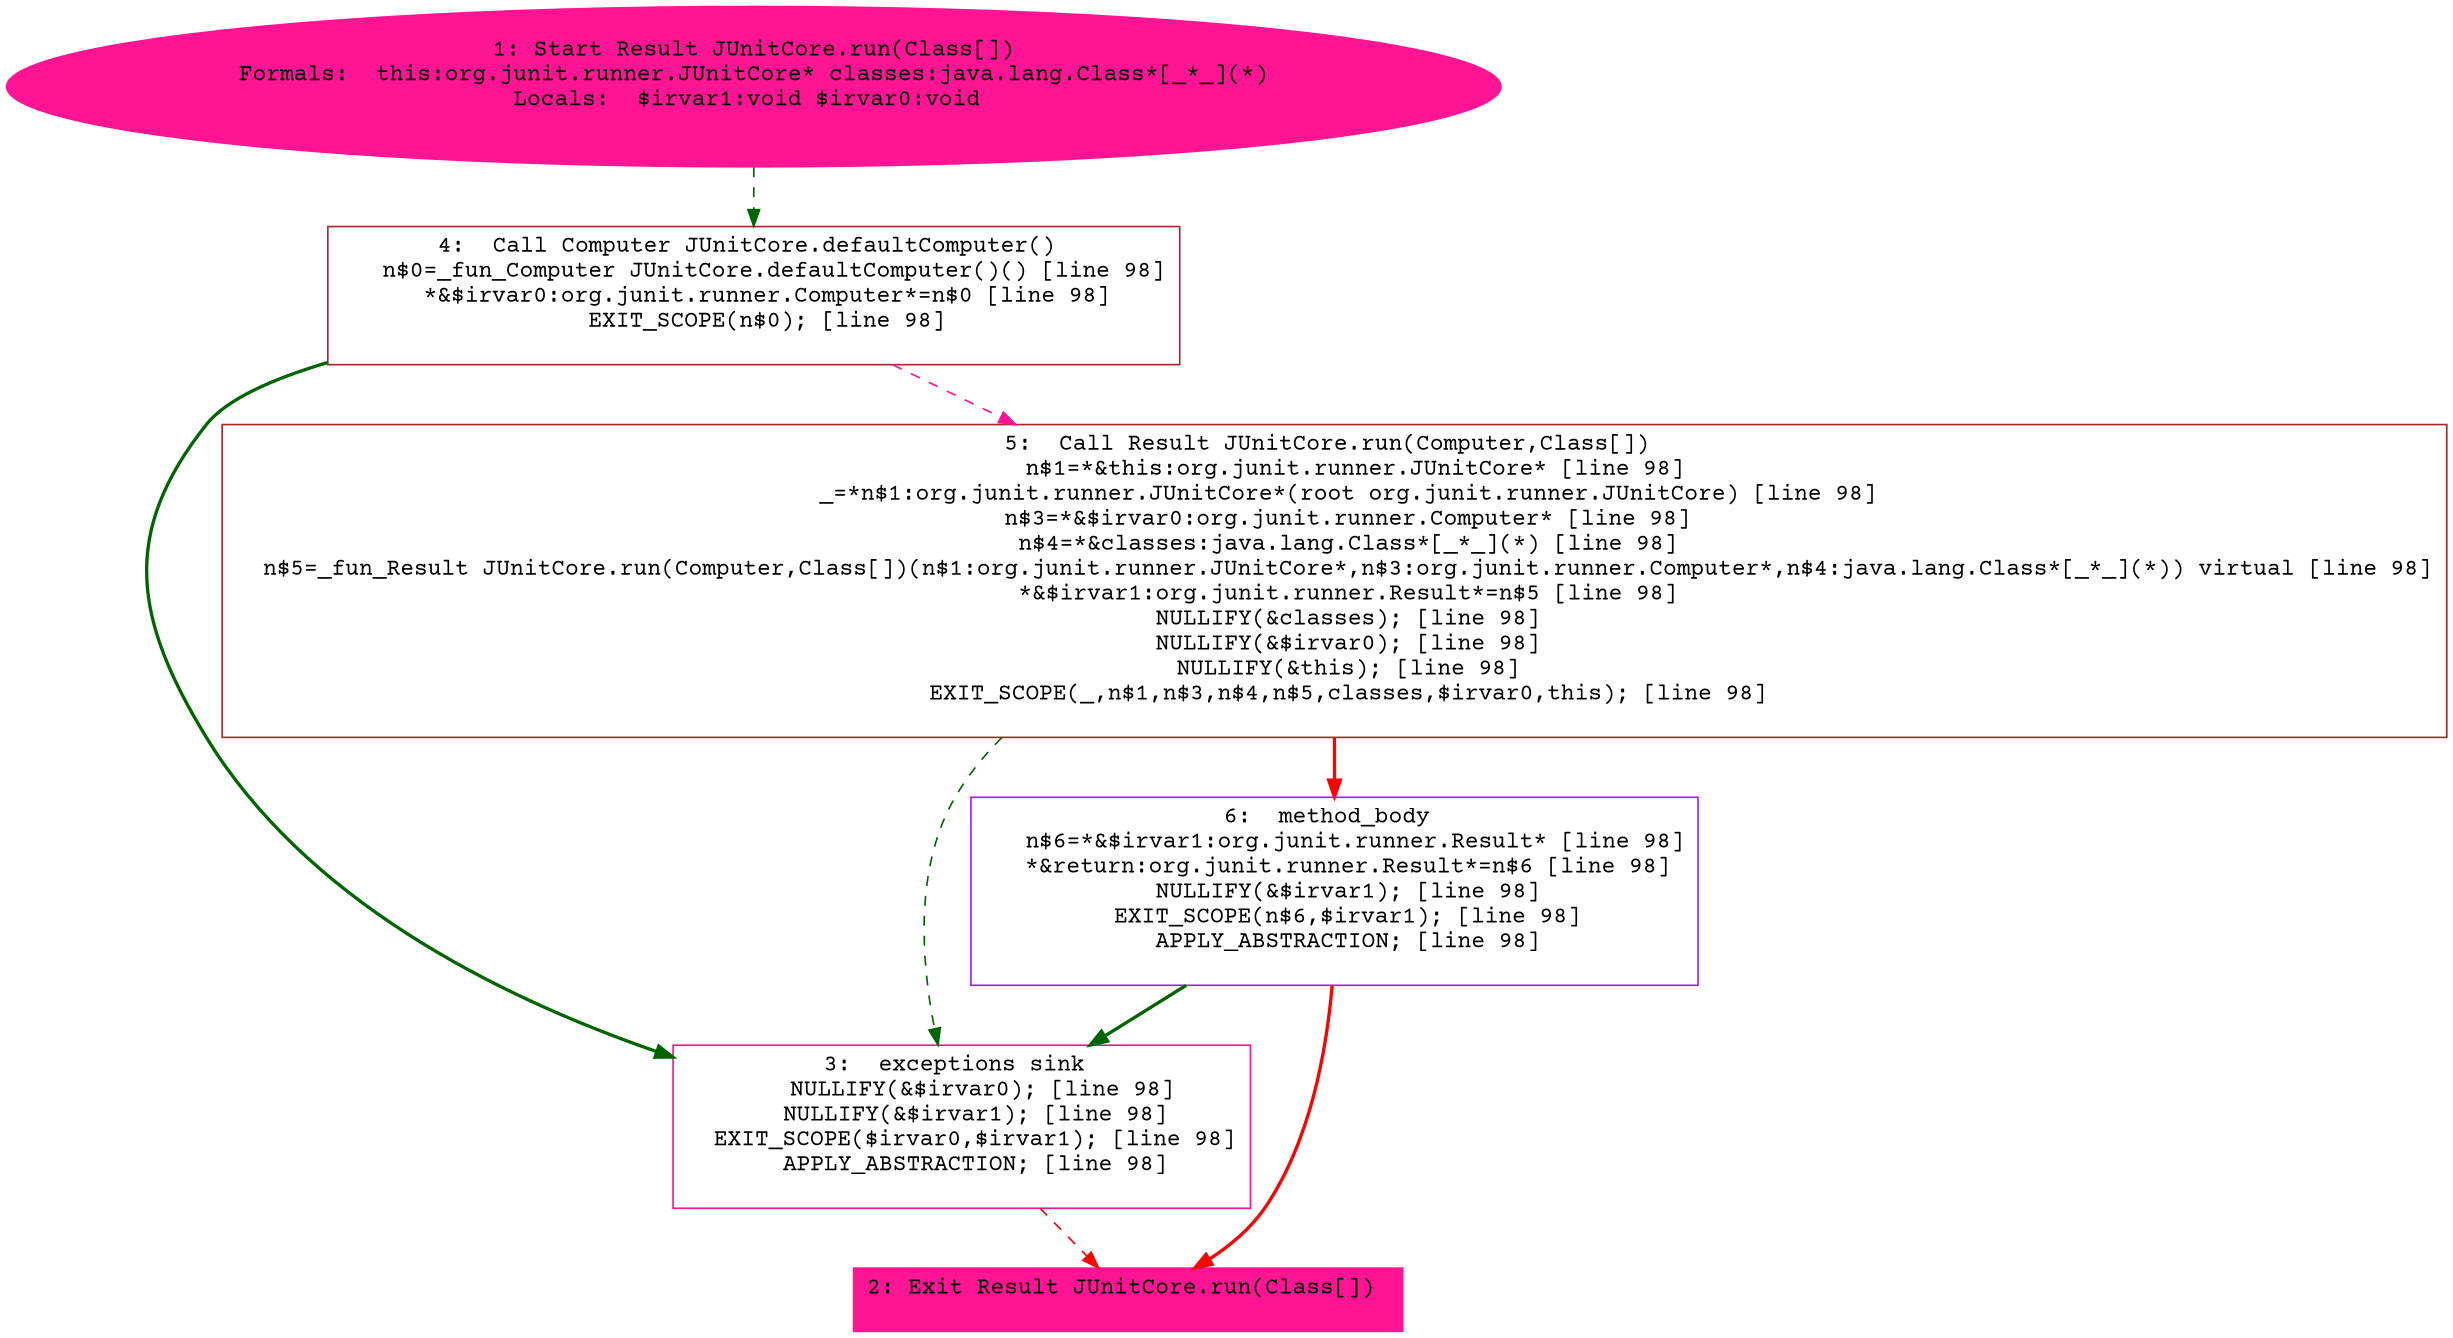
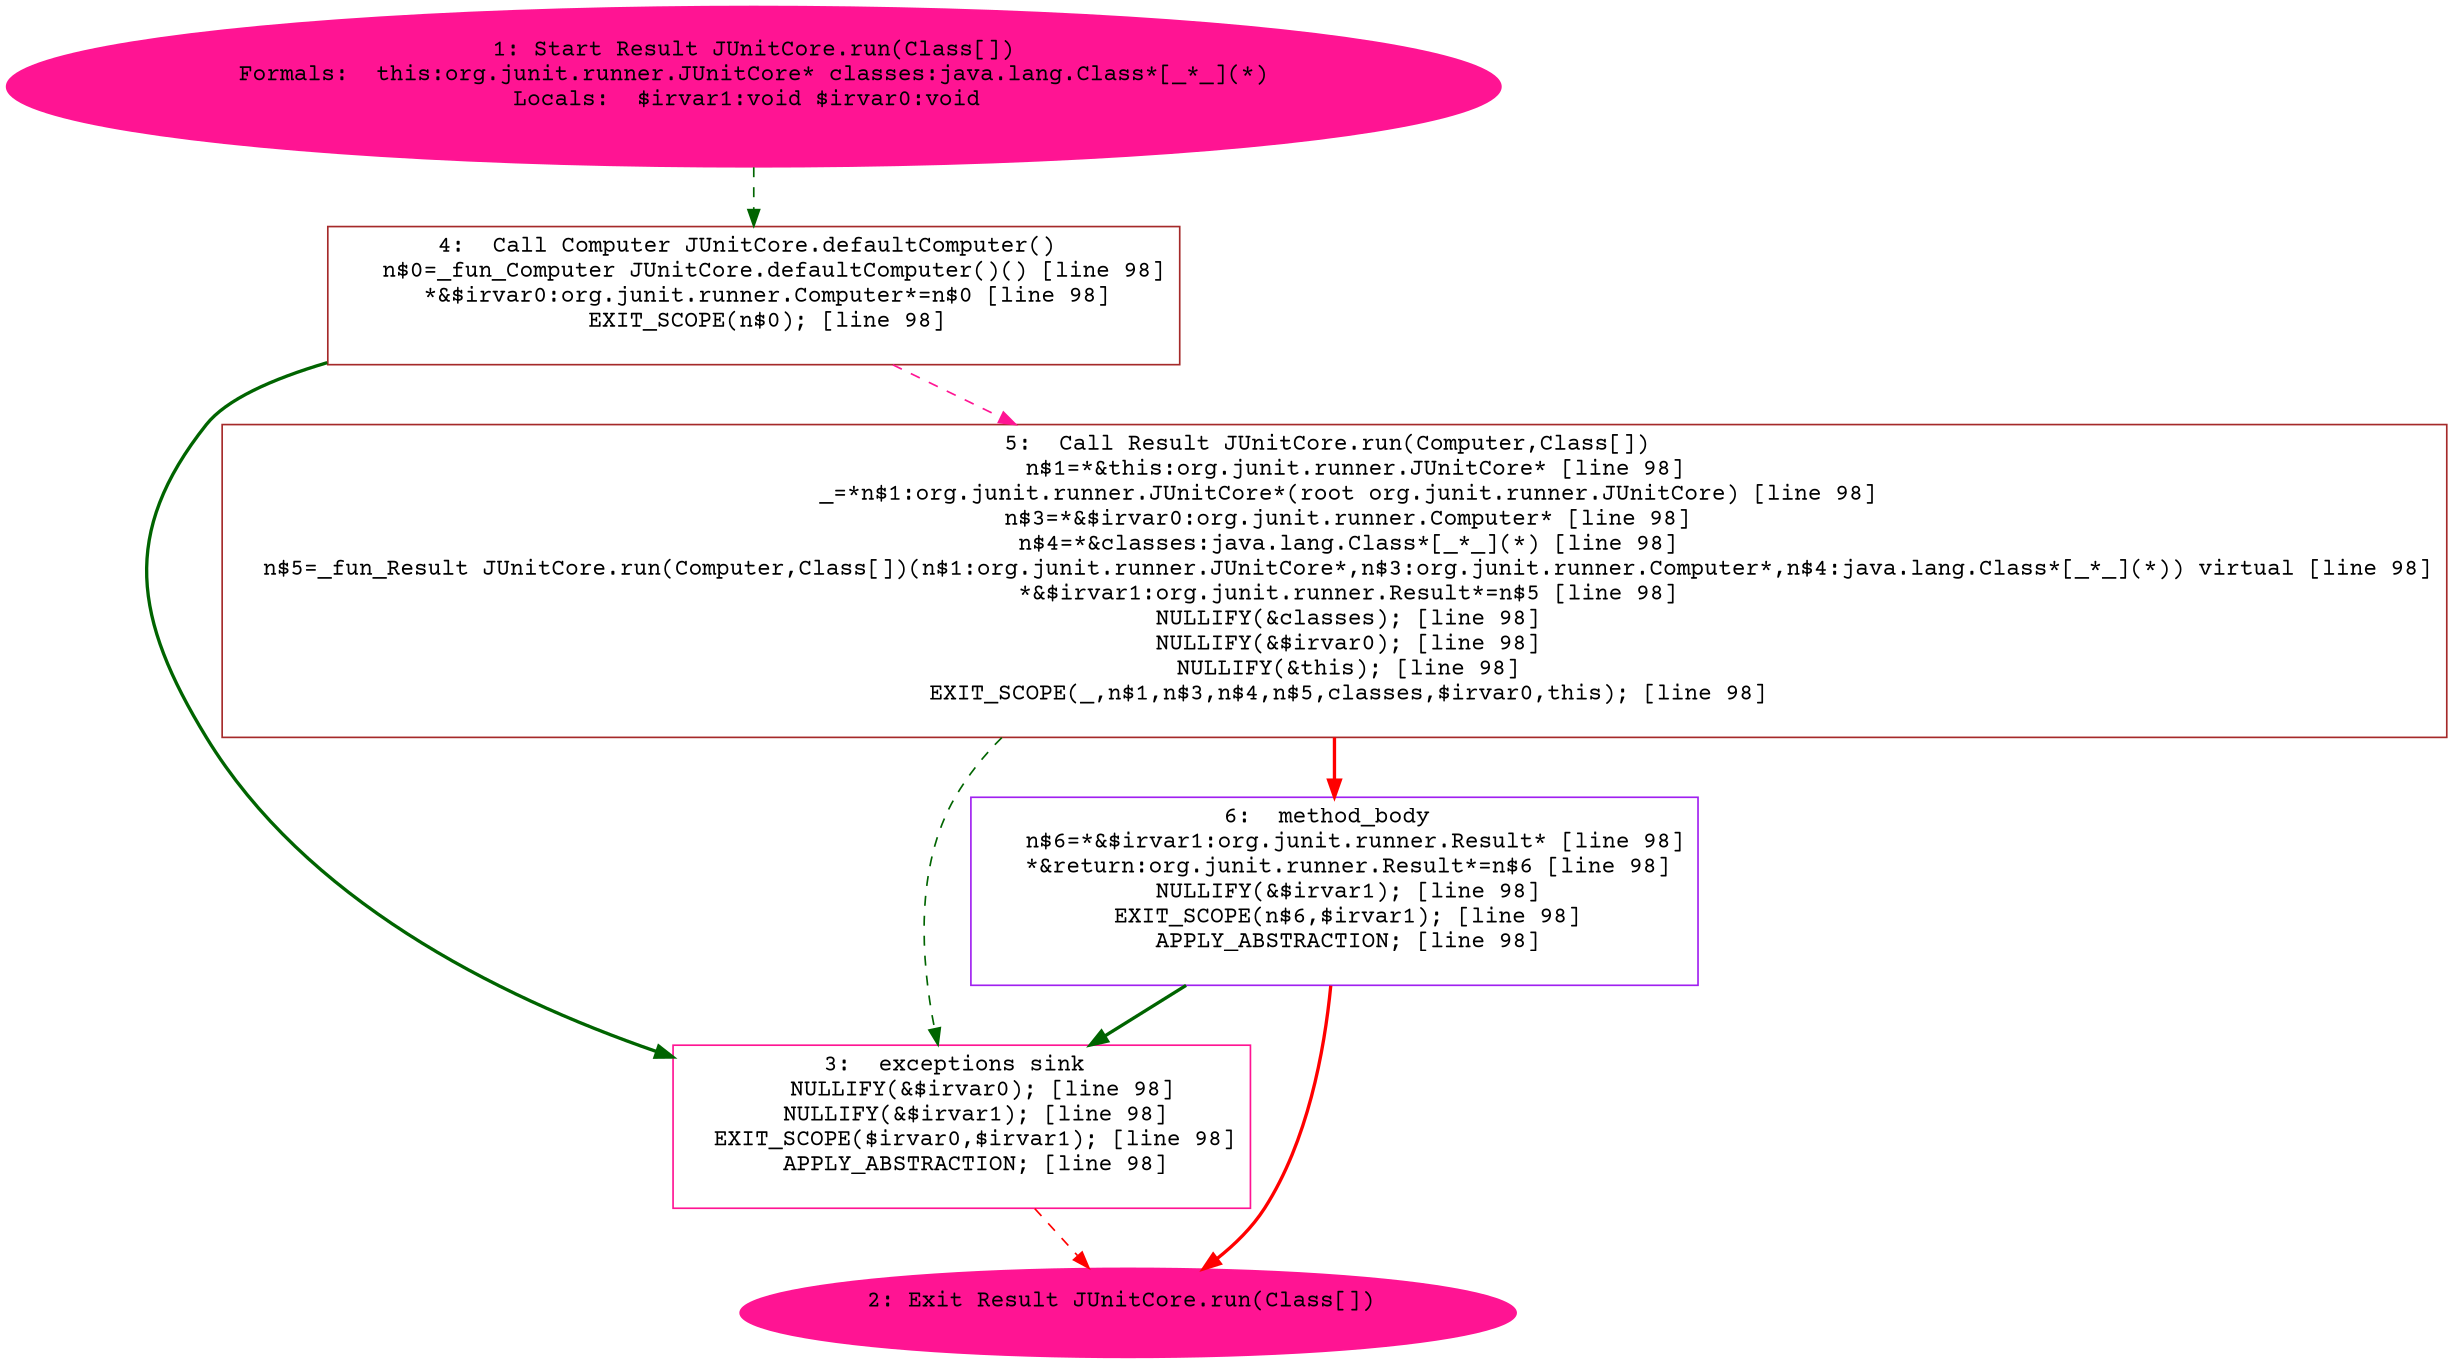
node "2: Exit Result JUnitCore.run(Class[])": shape box -> ellipse
